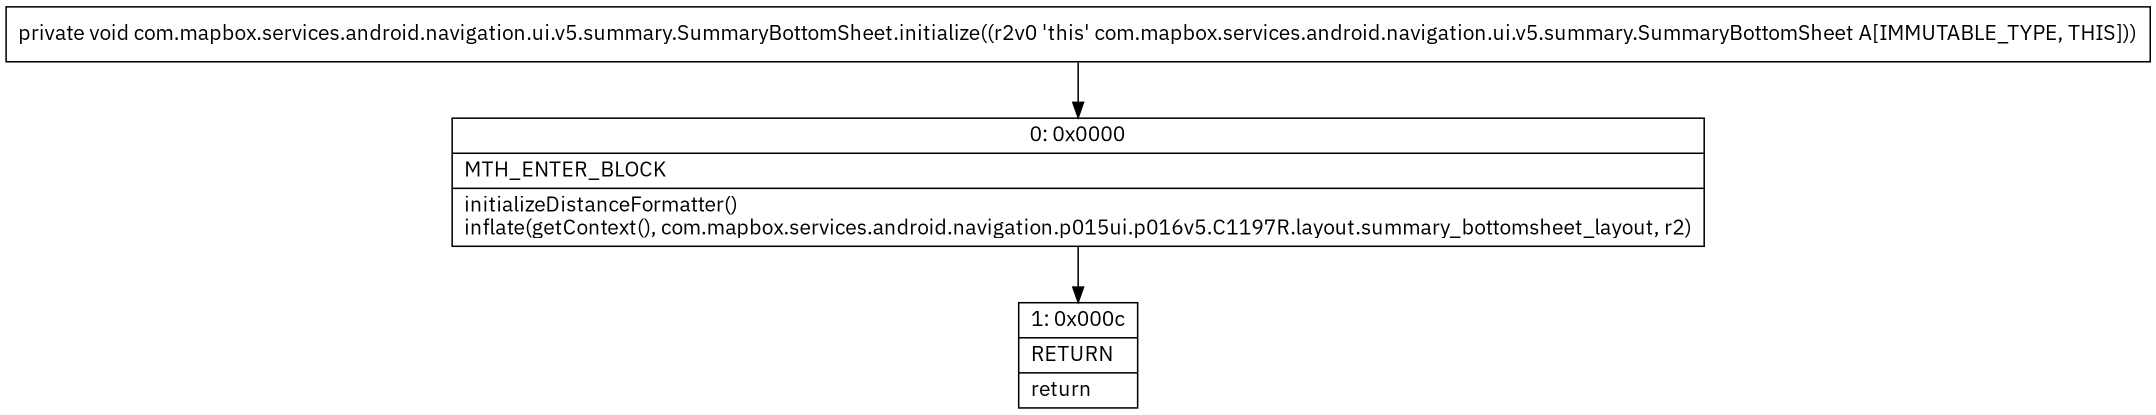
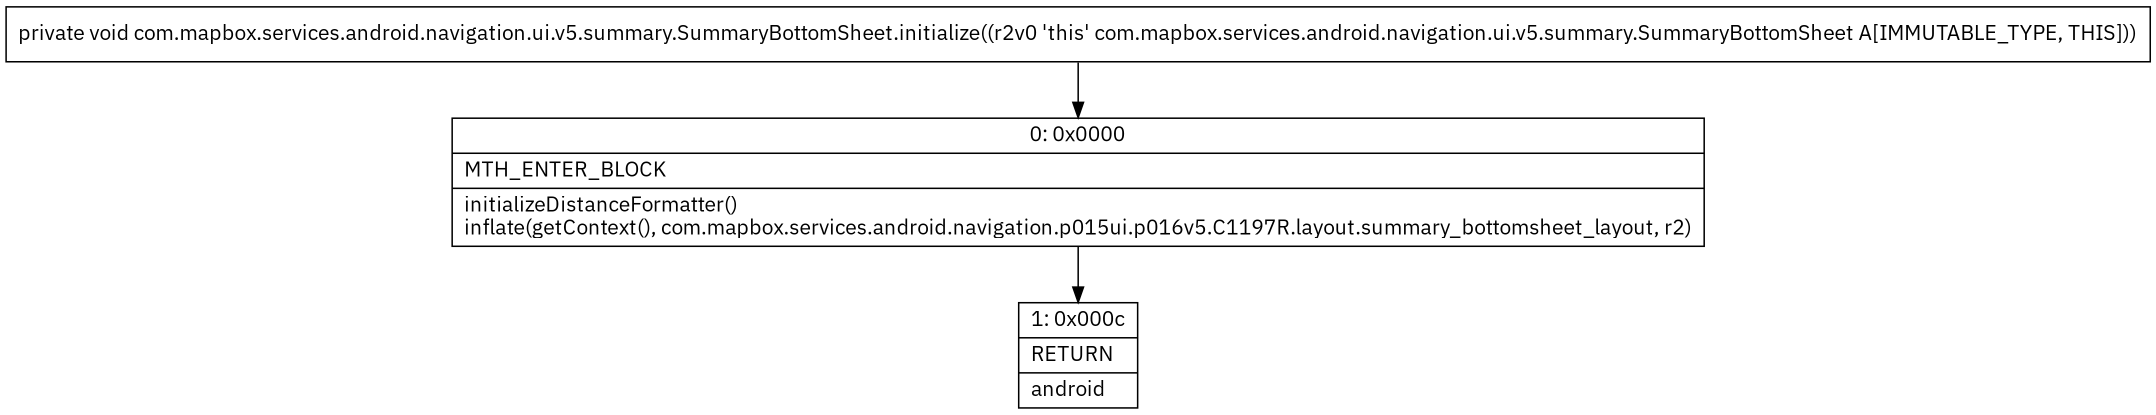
node "1: 0x000c": text "return" -> "android"
